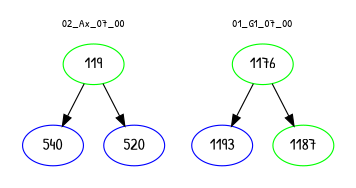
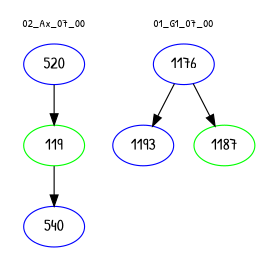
node "1176": color green -> blue
edge "119" -> "520": reversed
